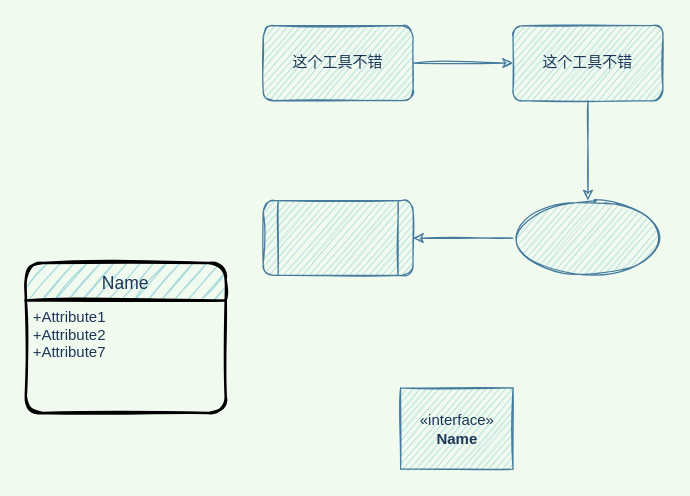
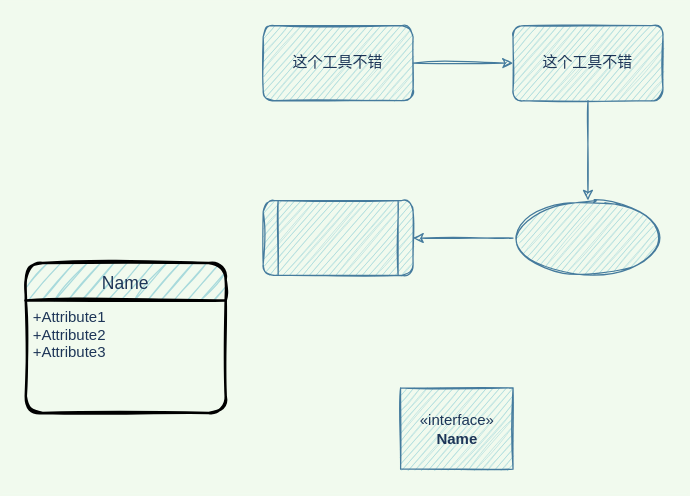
node "+Attribute1 +Attribute2 +Attribute7": label "+Attribute1 +Attribute2 +Attribute7" -> "+Attribute1 +Attribute2 +Attribute3"
